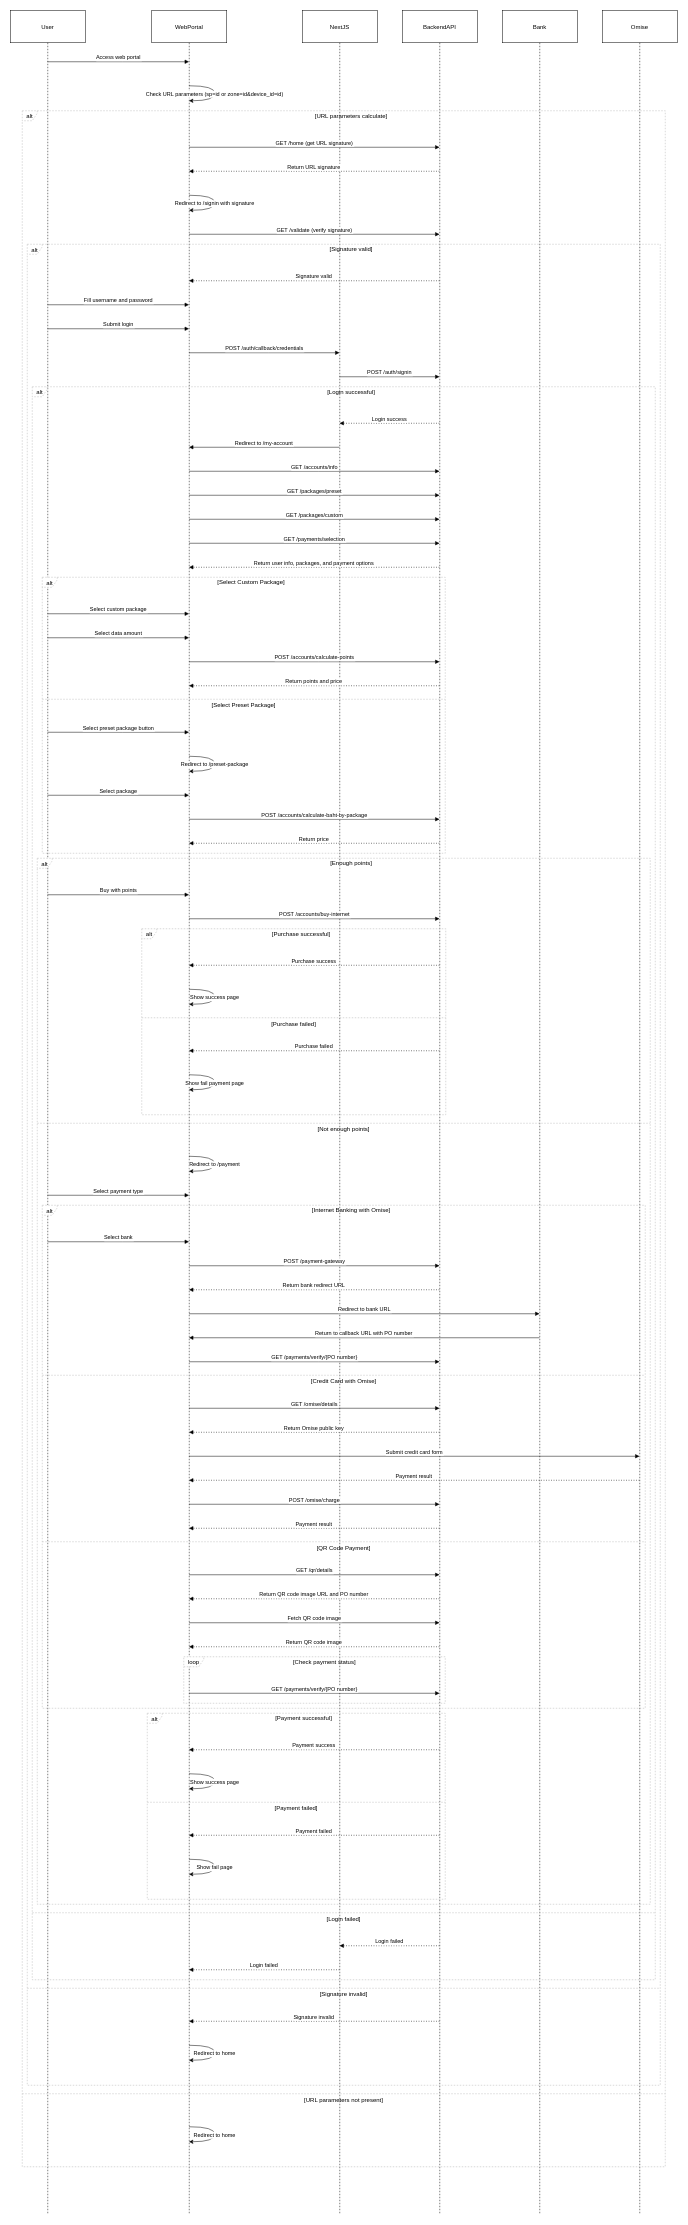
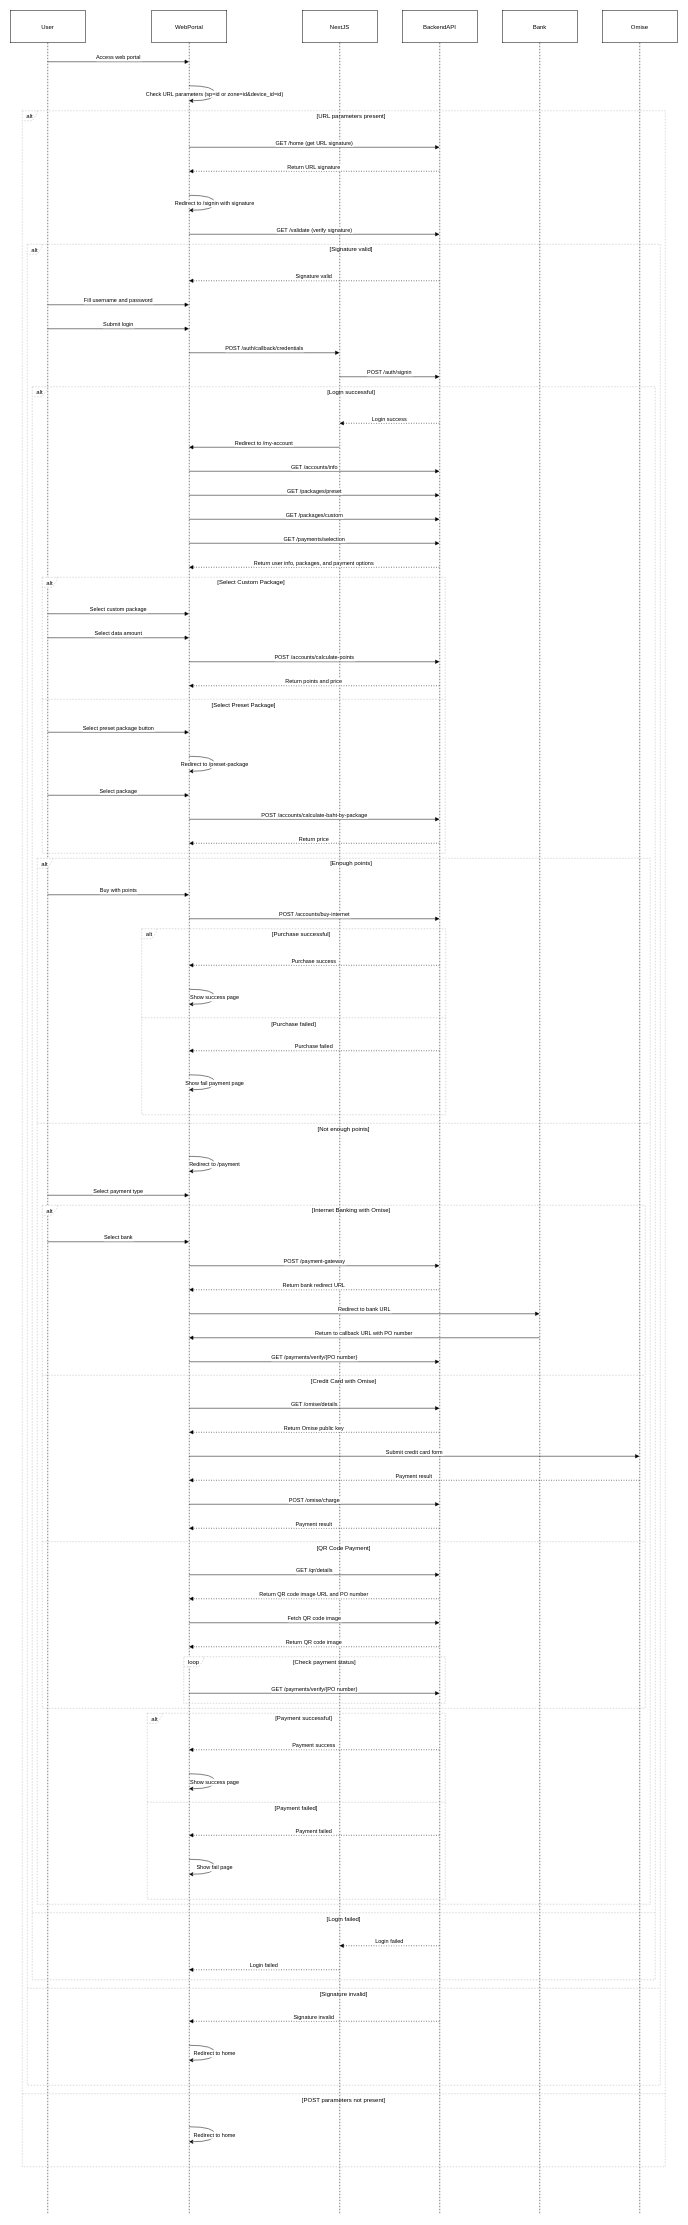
node "[URL parameters calculate]": label "[URL parameters calculate]" -> "[URL parameters present]"
node "[URL parameters not present]": label "[URL parameters not present]" -> "[POST parameters not present]"
